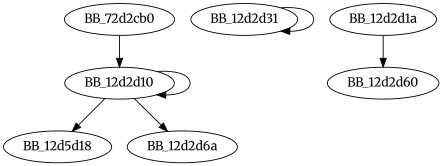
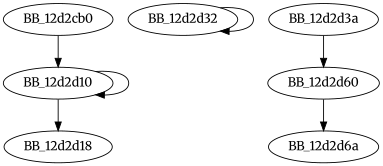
node "BB_72d2cb0": label "BB_72d2cb0" -> "BB_12d2cb0"
node "BB_12d2d31": label "BB_12d2d31" -> "BB_12d2d32"
node "BB_12d2d1a": label "BB_12d2d1a" -> "BB_12d2d3a"
edge "BB_12d2d10" -> "BB_12d2d6a": now "BB_12d2d60" -> "BB_12d2d6a"
node "BB_12d5d18": label "BB_12d5d18" -> "BB_12d2d18"
